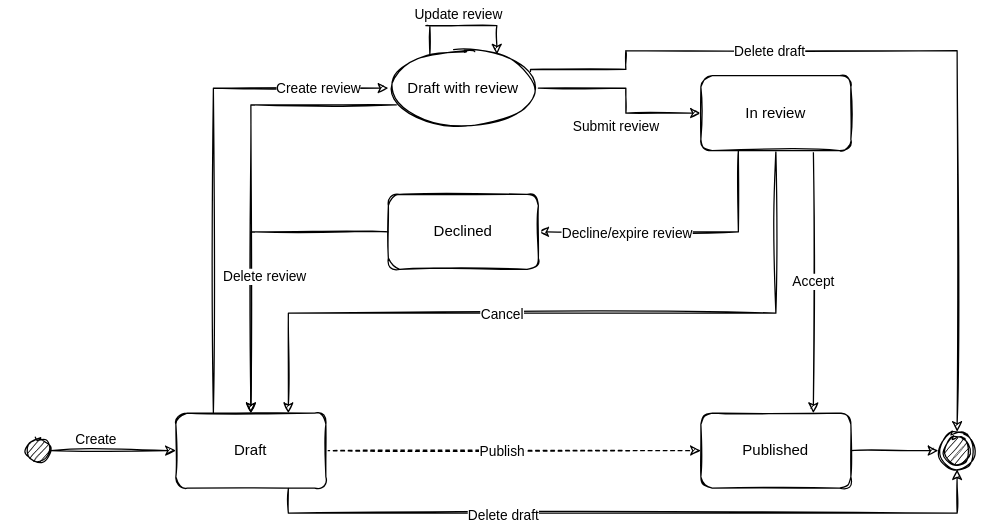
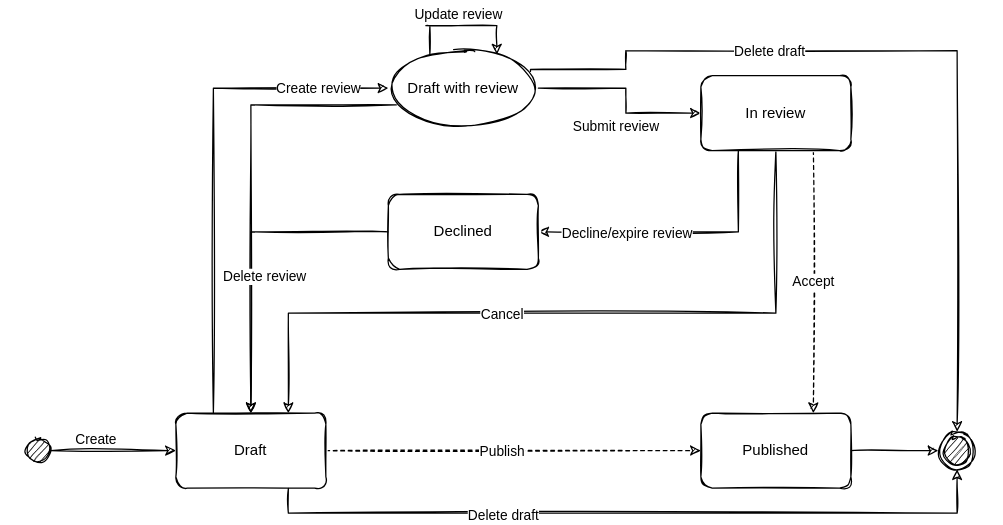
edge "In review" -> "Published": style solid -> dashed
